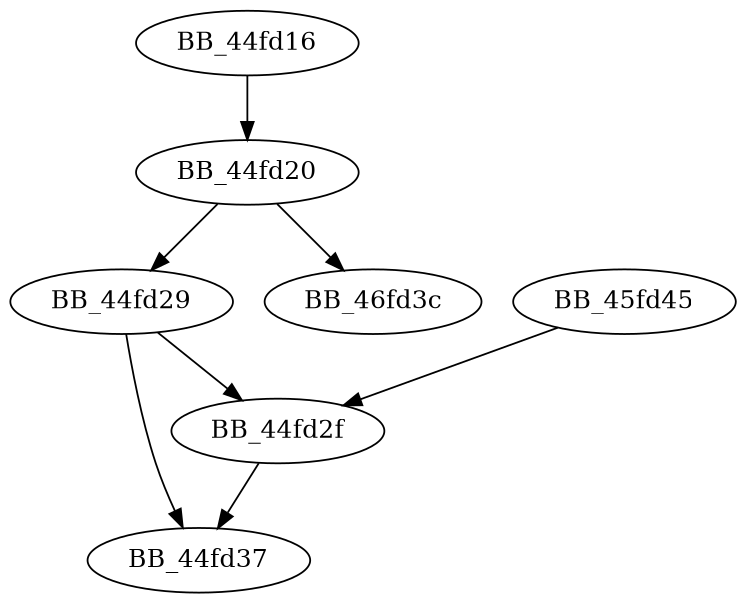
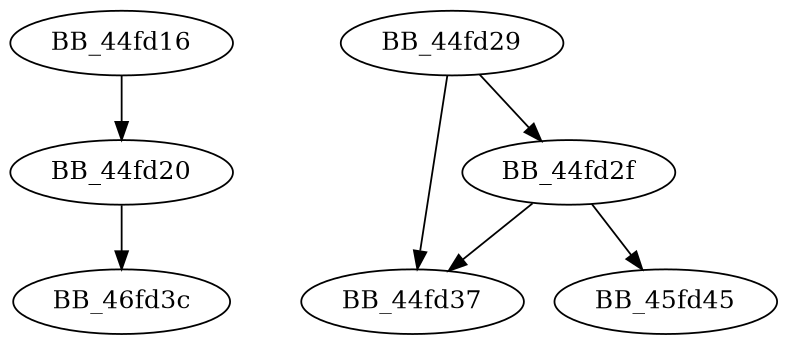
edge "BB_44fd20" -> "BB_44fd29": removed
edge "BB_45fd45" -> "BB_44fd2f": reversed
